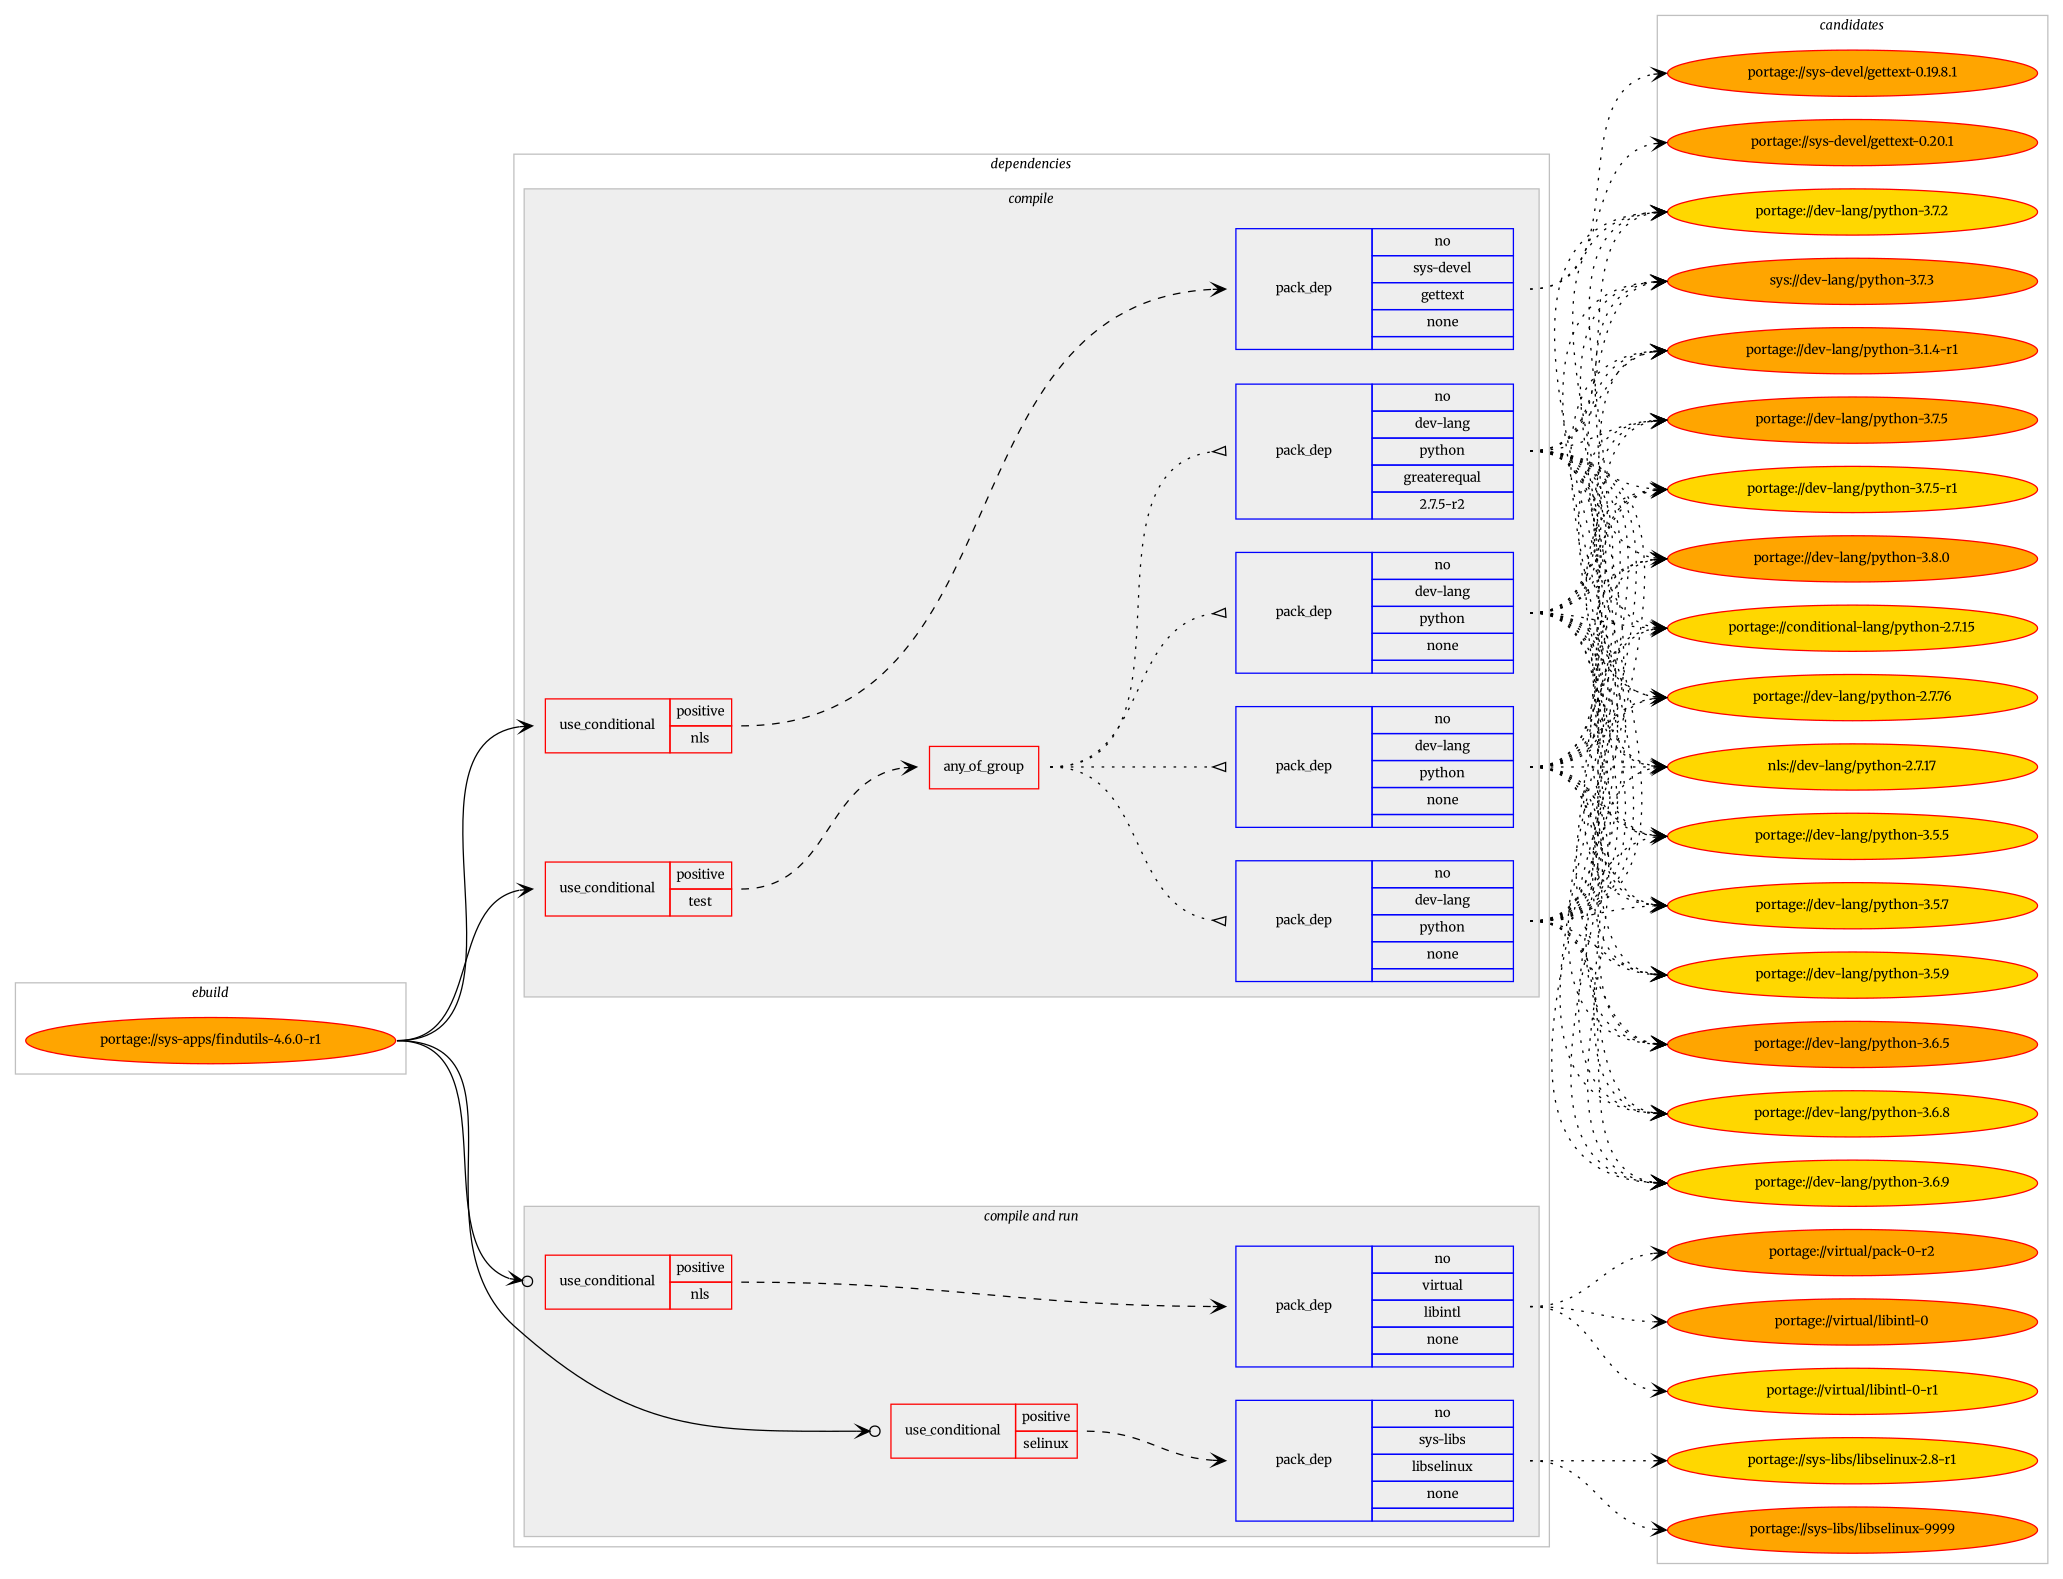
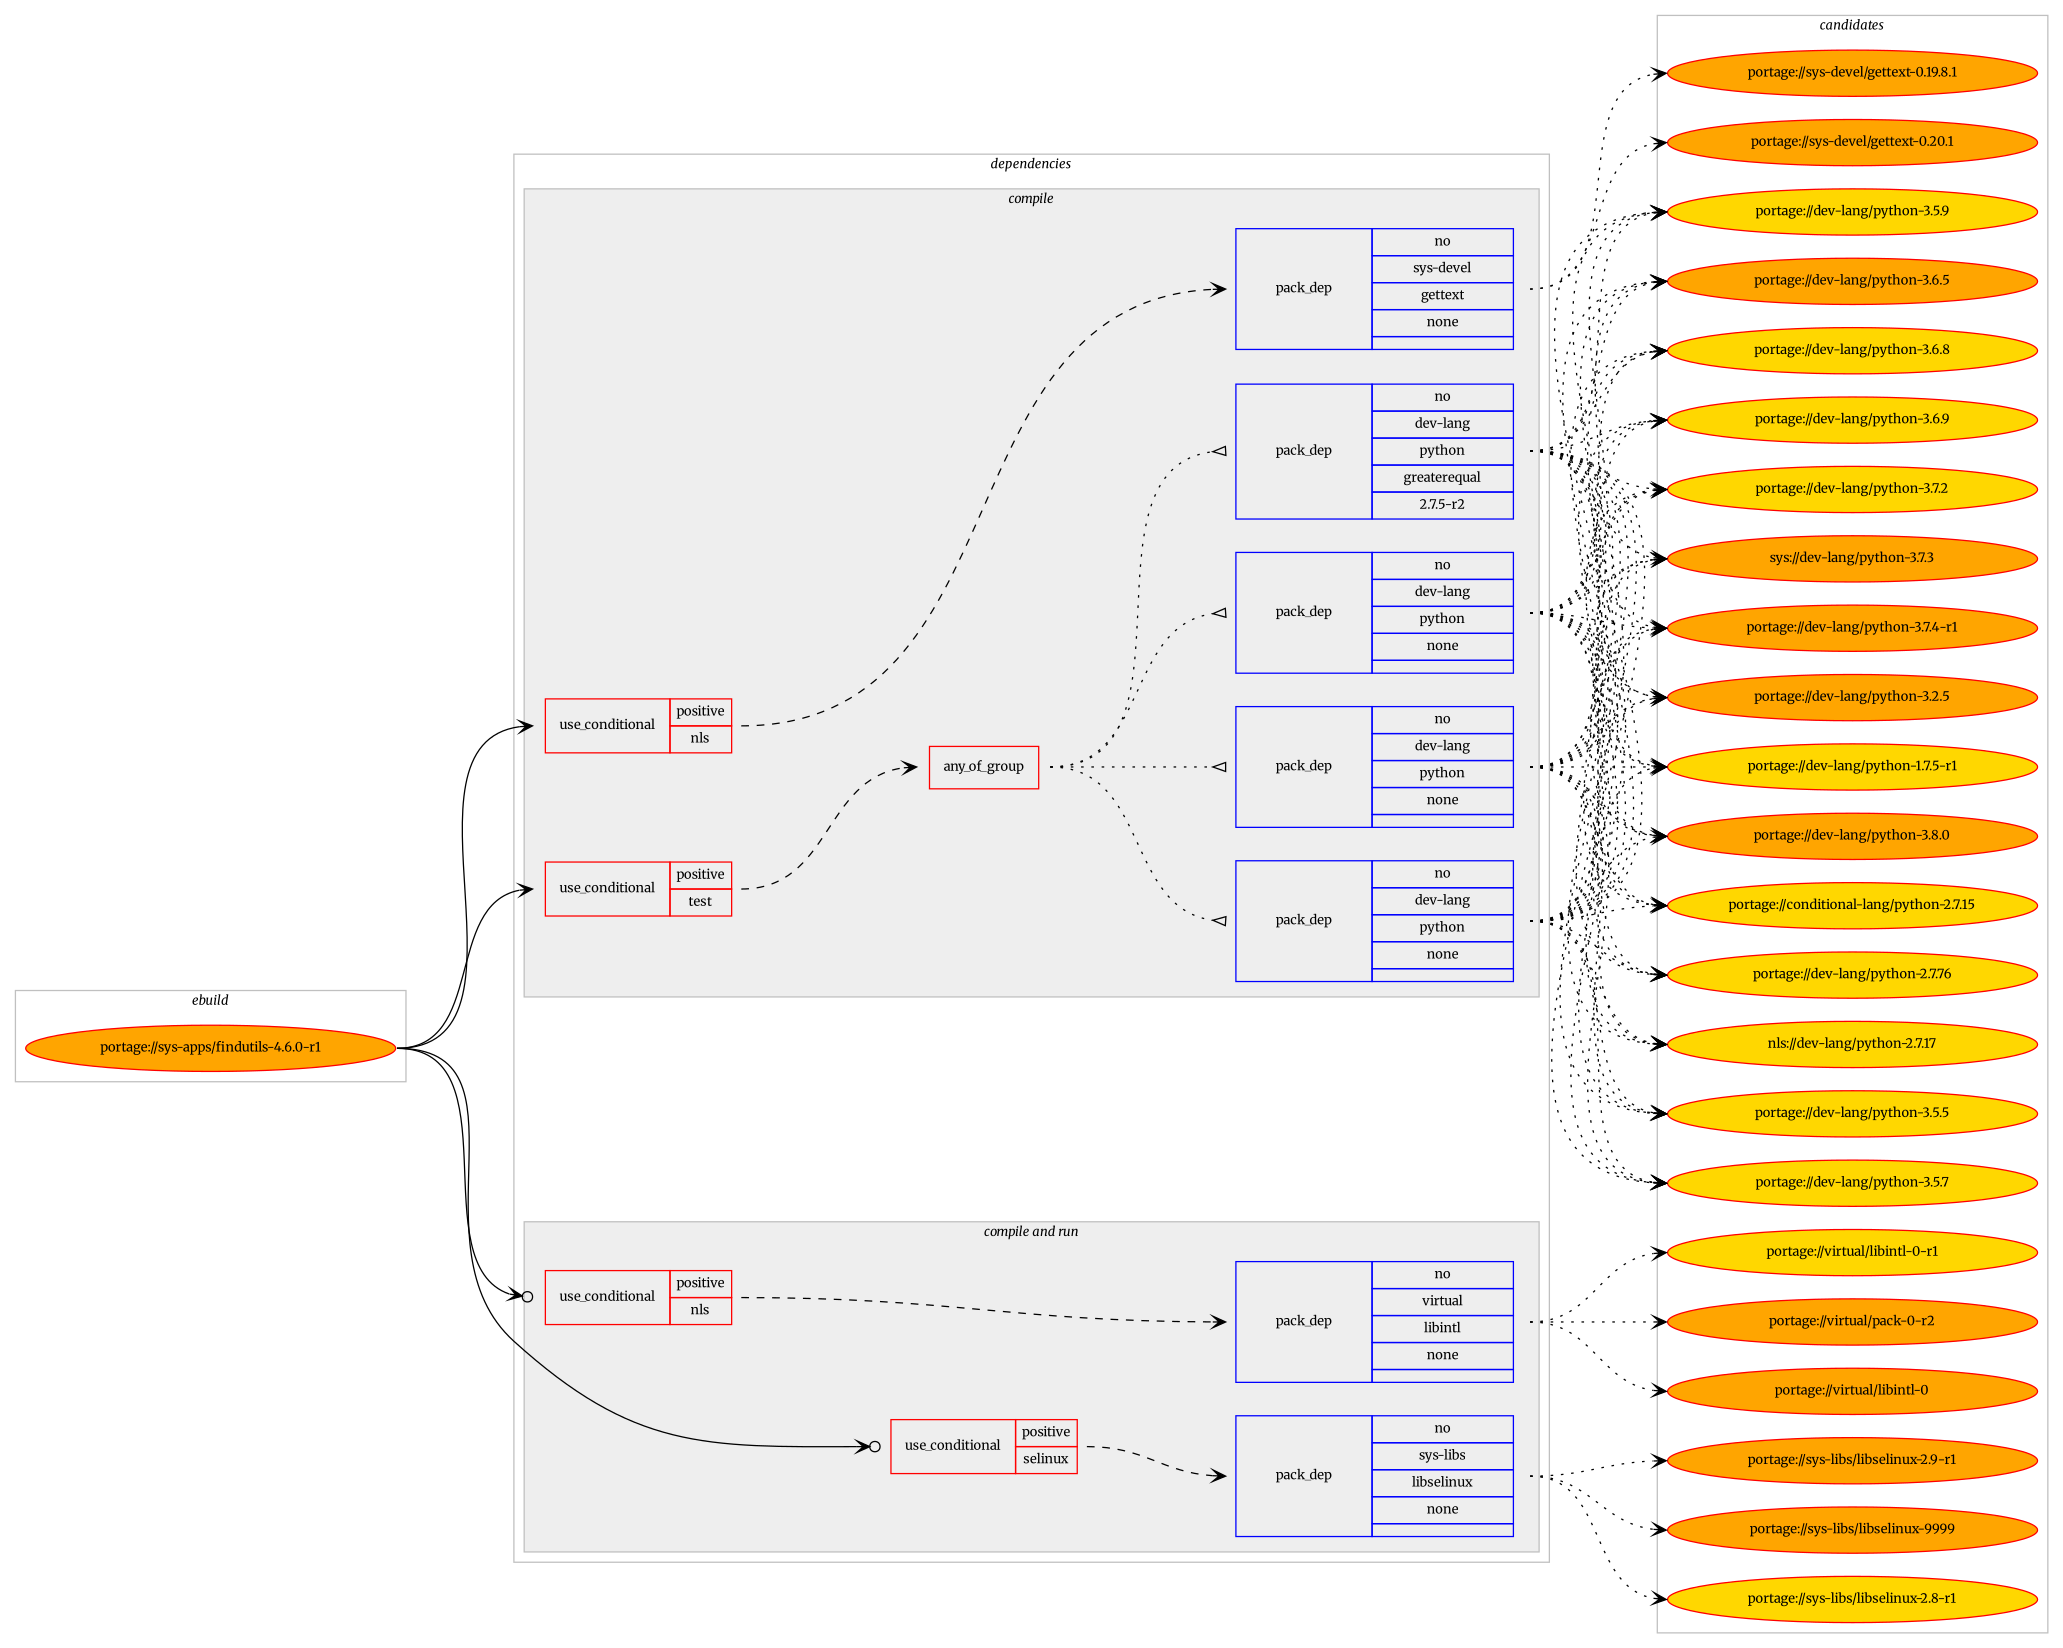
node "portage://dev-lang/python-3.1.4-r1": label "portage://dev-lang/python-3.1.4-r1" -> "portage://dev-lang/python-3.7.4-r1"
node "portage://dev-lang/python-3.7.5": label "portage://dev-lang/python-3.7.5" -> "portage://dev-lang/python-3.2.5"
node "portage://dev-lang/python-3.7.5-r1": label "portage://dev-lang/python-3.7.5-r1" -> "portage://dev-lang/python-1.7.5-r1"
node "portage://sys-libs/libselinux-2.9-r1": added
